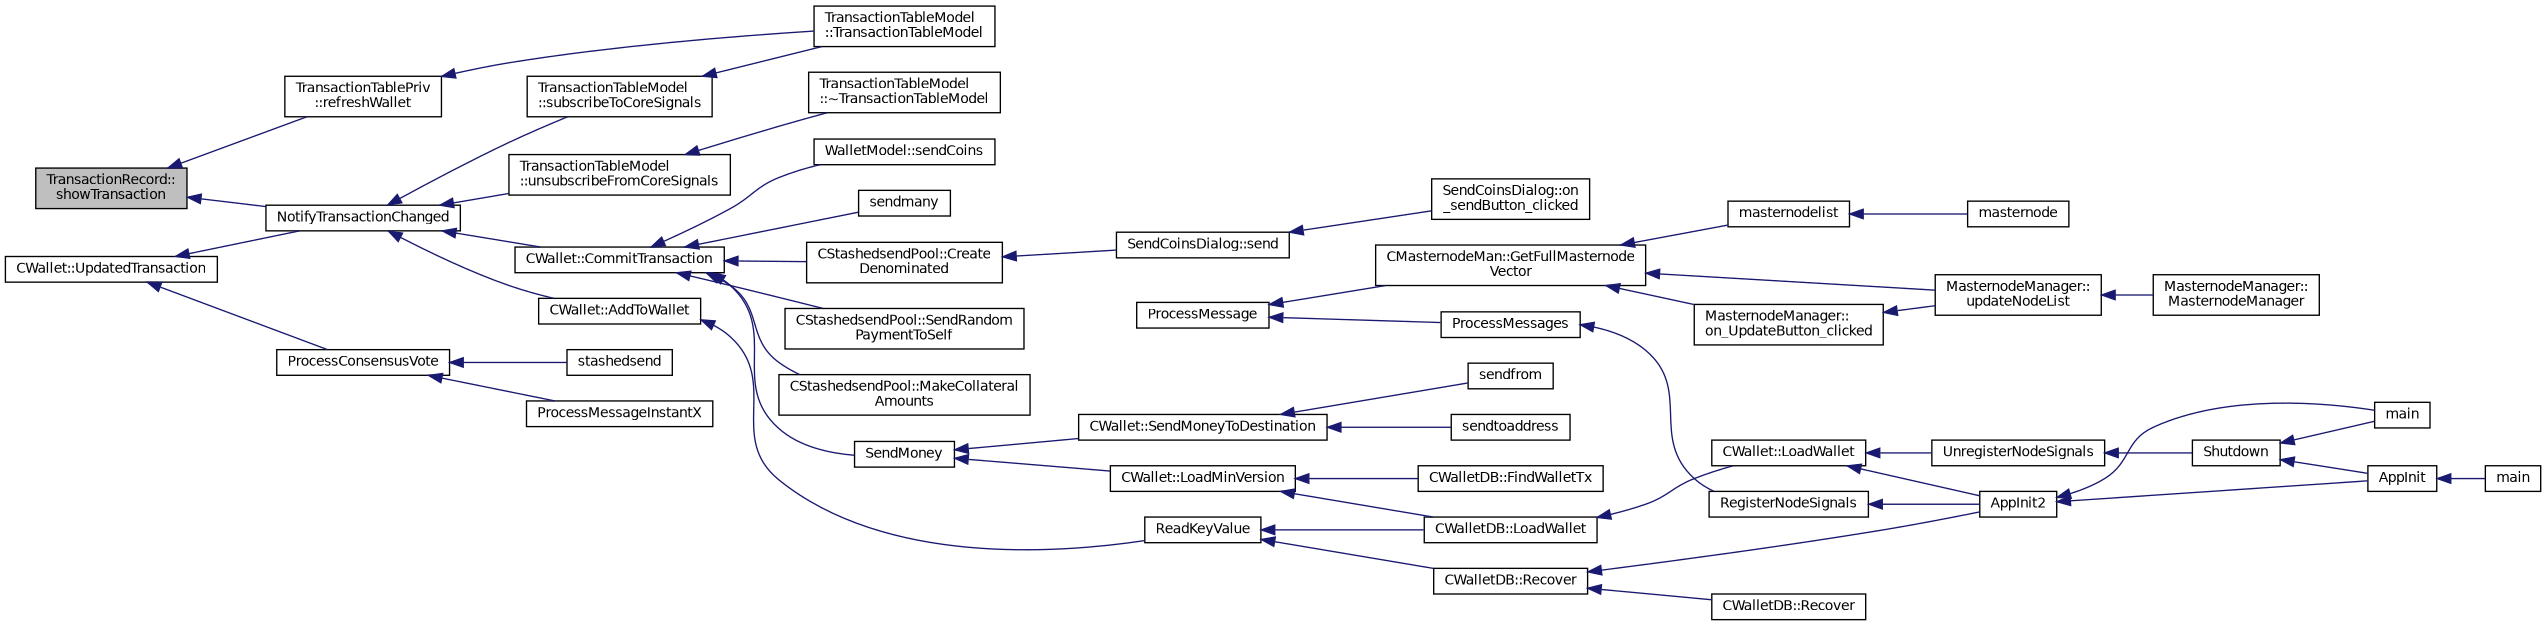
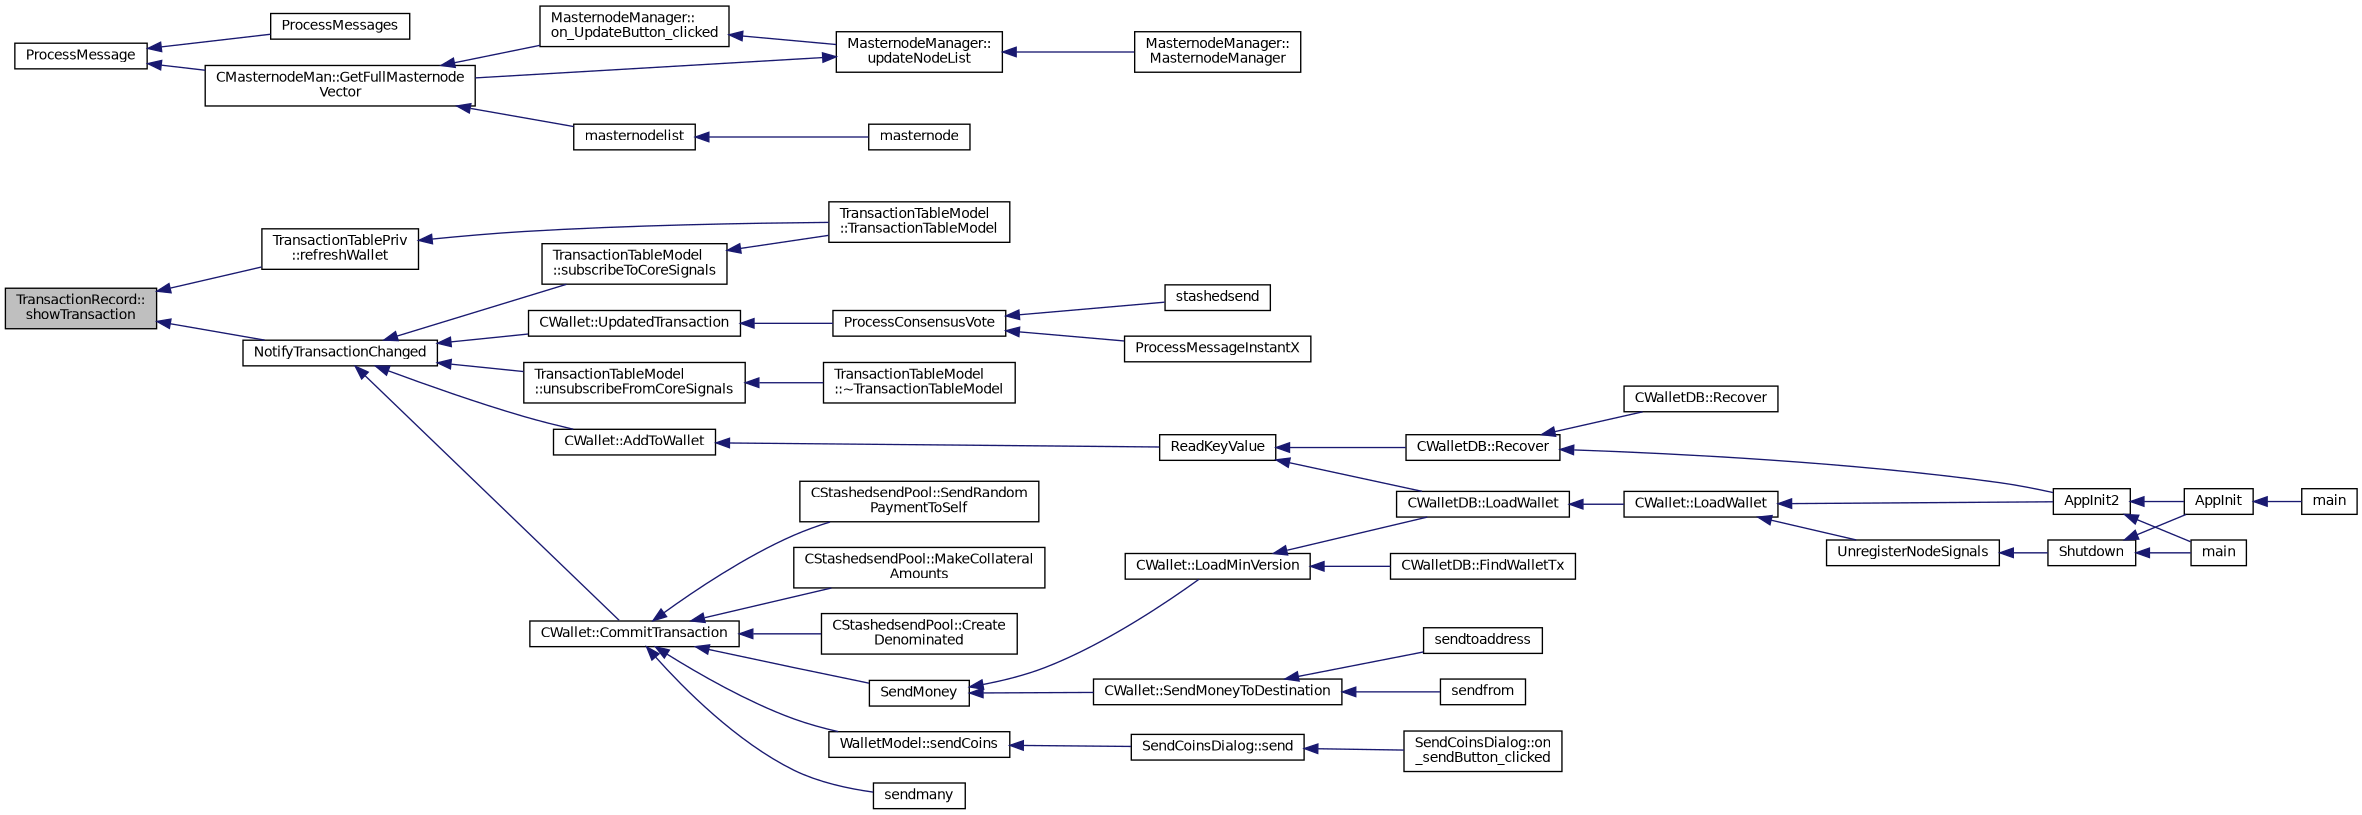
edge "NotifyTransactionChanged" -> "CWallet::UpdatedTransaction": reversed
edge "SendCoinsDialog::send" -> "CStashedsendPool::Create Denominated": now "SendCoinsDialog::send" -> "WalletModel::sendCoins"
edge "MasternodeManager:: updateNodeList" -> "CMasternodeMan::GetFullMasternode Vector": reversed
node "RegisterNodeSignals": removed
